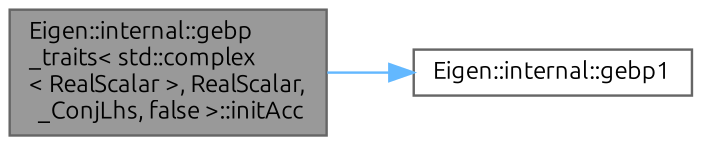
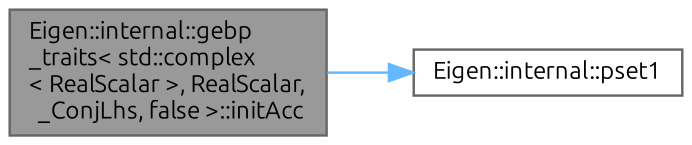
node "Eigen::internal::gebp1": label "Eigen::internal::gebp1" -> "Eigen::internal::pset1"
